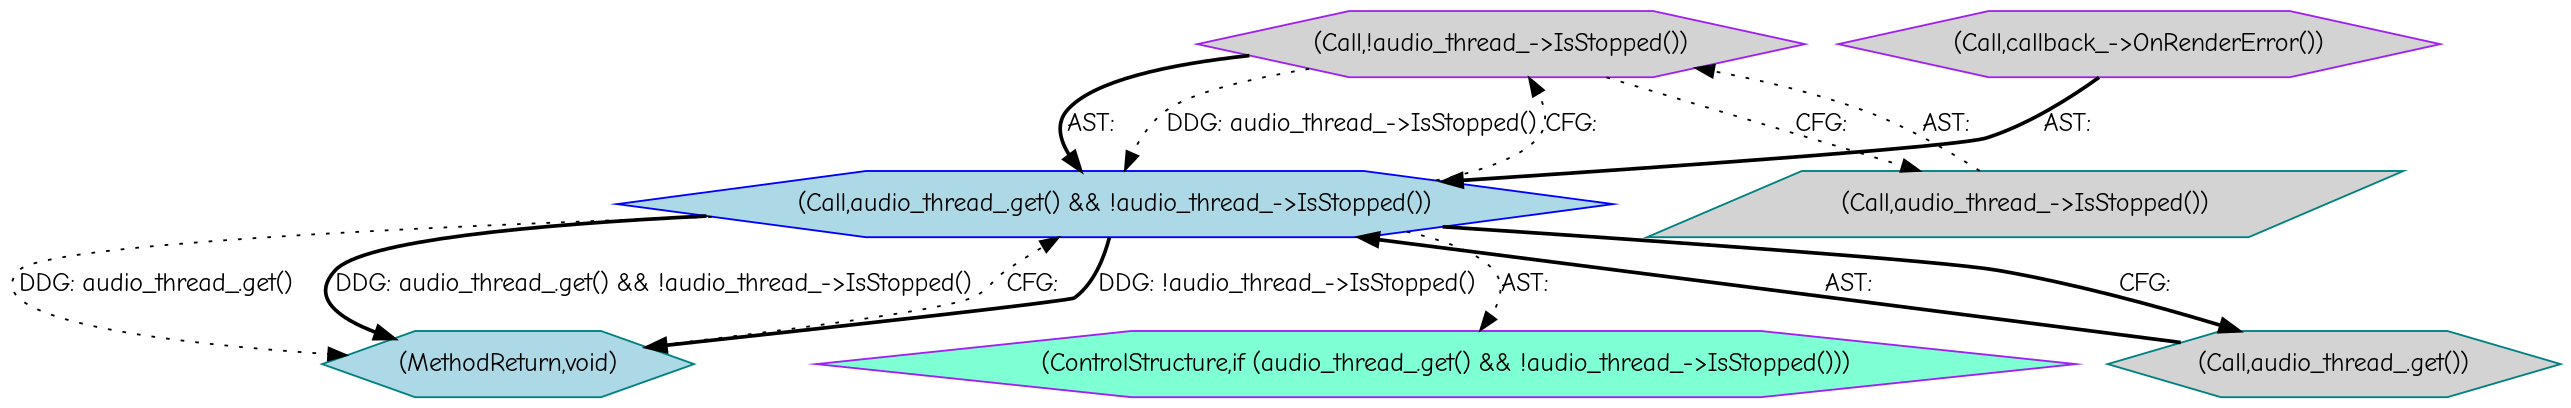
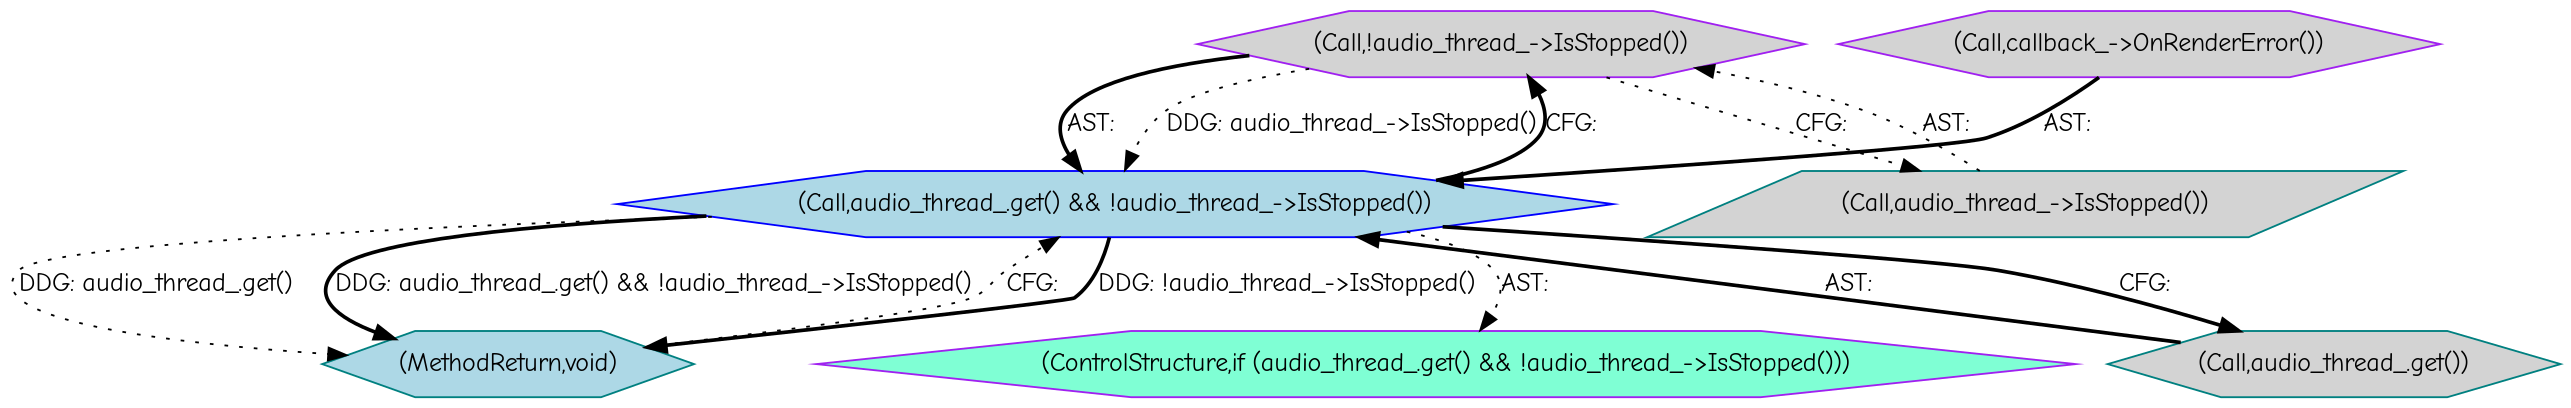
edge "(Call,audio_thread_.get() && !audio_thread_->IsStopped())" -> "(Call,!audio_thread_->IsStopped())": style dotted -> bold
